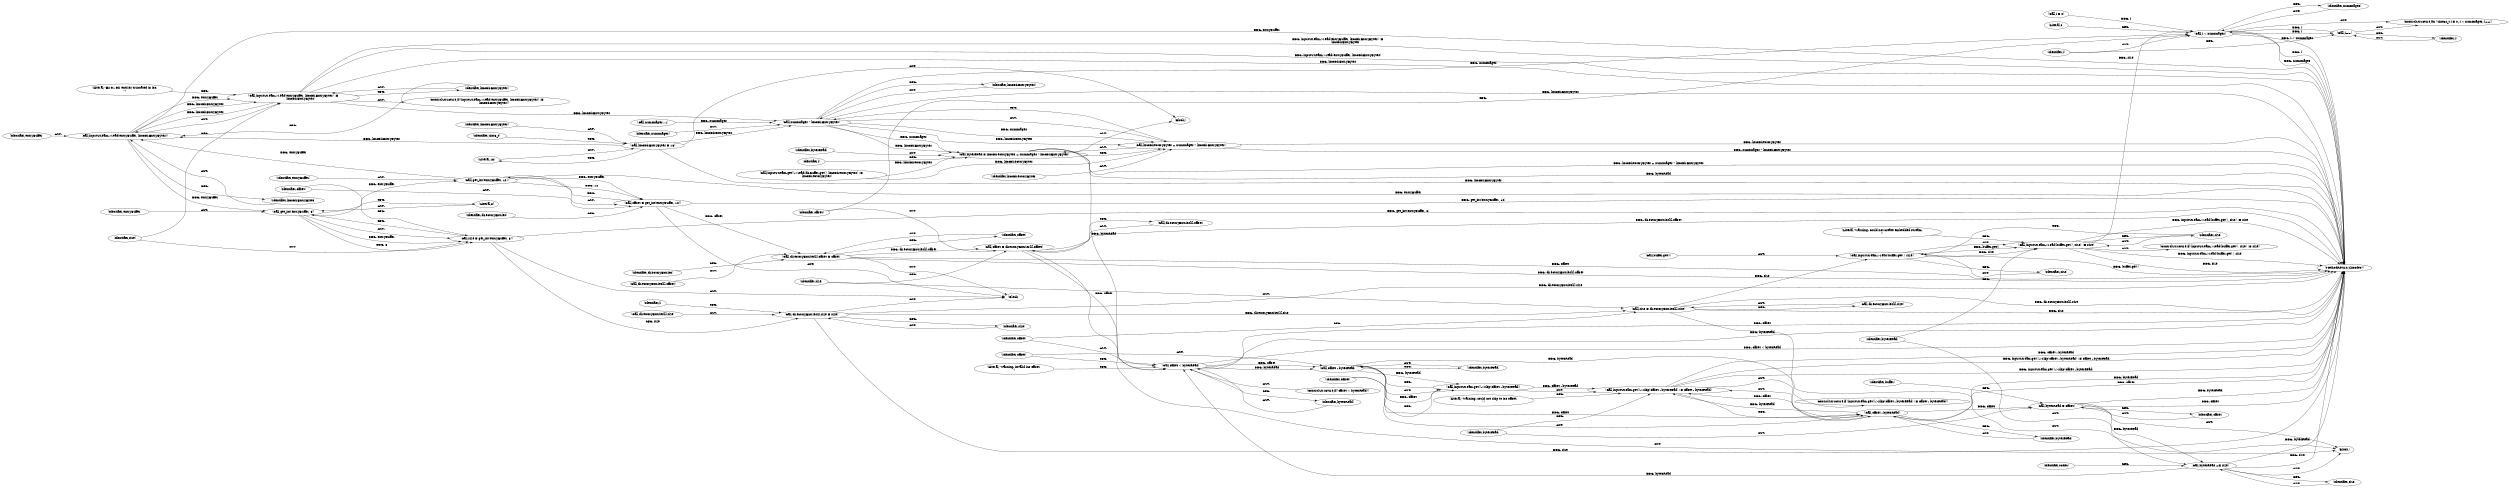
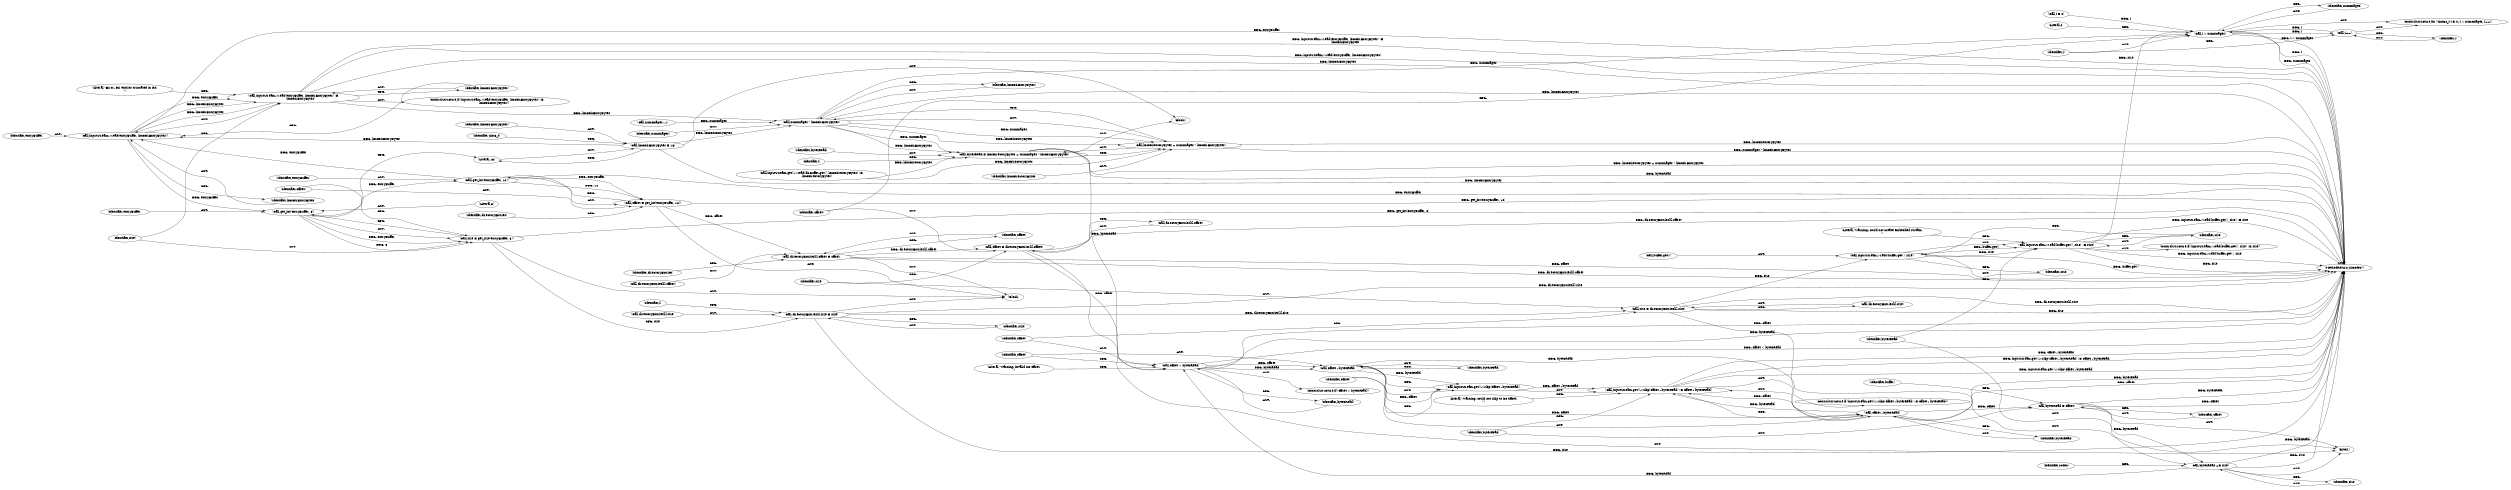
edge "(Call,get_int(entryBuffer, 8))" -> "(Literal,8)": now "(Call,get_int(entryBuffer, 8))" -> "(Literal,16)"
node "(Call,size = get_int(entryBuffer, 8))": label "(Call,size = get_int(entryBuffer, 8))" -> "(Call,size = get_size(entryBuffer, 8))"
edge "(ControlStructure,if (offset < bytesRead))" -> "(Call,offset < bytesRead)": reversed
